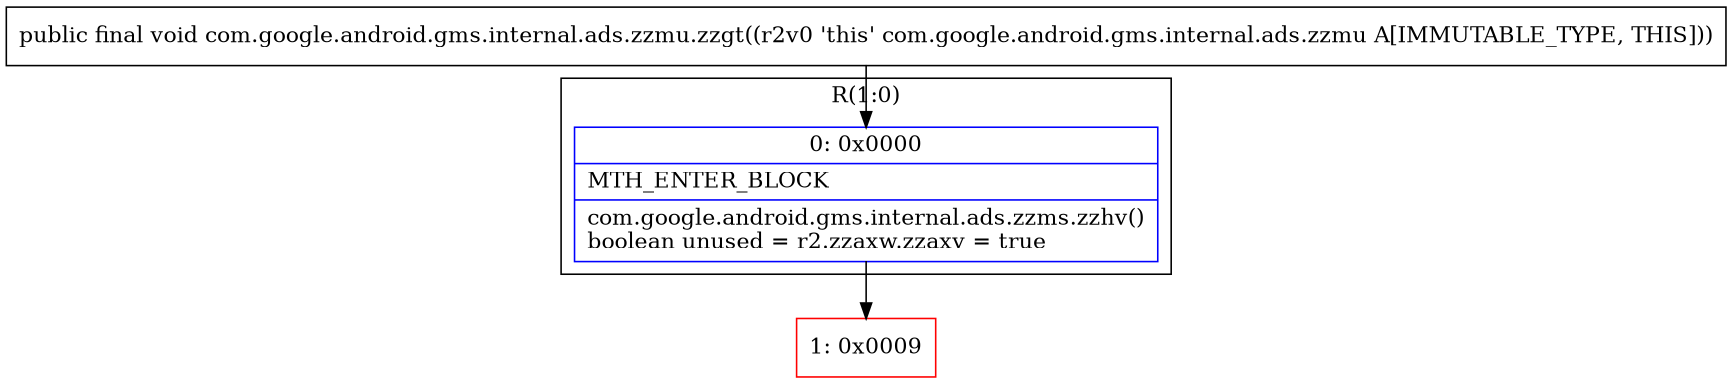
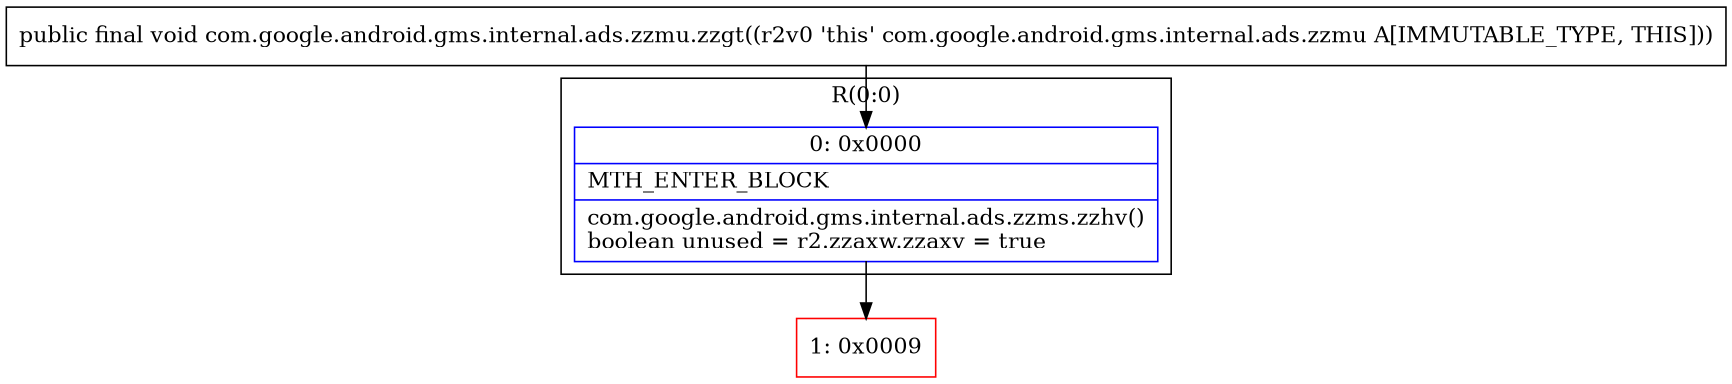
cluster "R(1:0)": label "R(1:0)" -> "R(0:0)"
